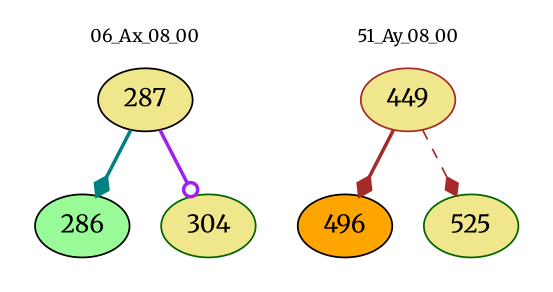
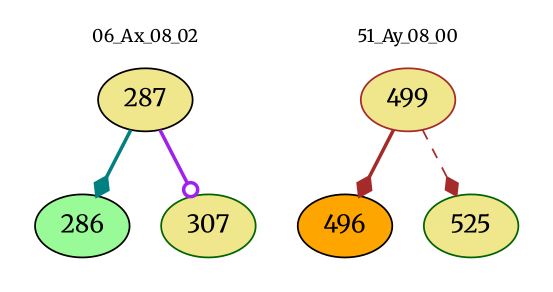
cluster "06_Ax_08_00": label "06_Ax_08_00" -> "06_Ax_08_02"
node "449": label "449" -> "499"
node "304": label "304" -> "307"
